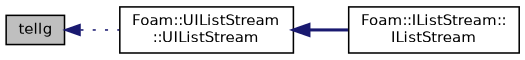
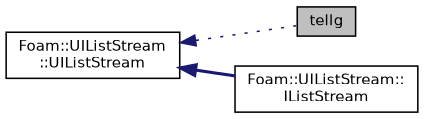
edge "Foam::UIListStream ::UIListStream" -> "tellg": reversed
node "Foam::IListStream:: IListStream": label "Foam::IListStream:: IListStream" -> "Foam::UIListStream:: IListStream"
